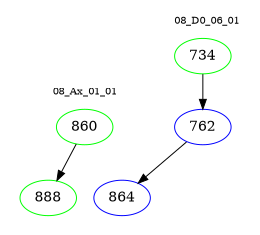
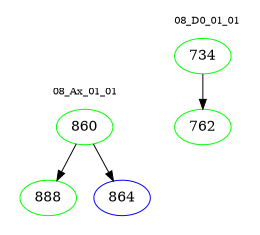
cluster "08_D0_06_01": label "08_D0_06_01" -> "08_D0_01_01"
node "762": color blue -> green
edge "762" -> "864": now "860" -> "864"
